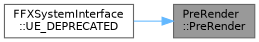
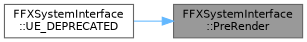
node "PreRender ::PreRender": label "PreRender ::PreRender" -> "FFXSystemInterface ::PreRender"
